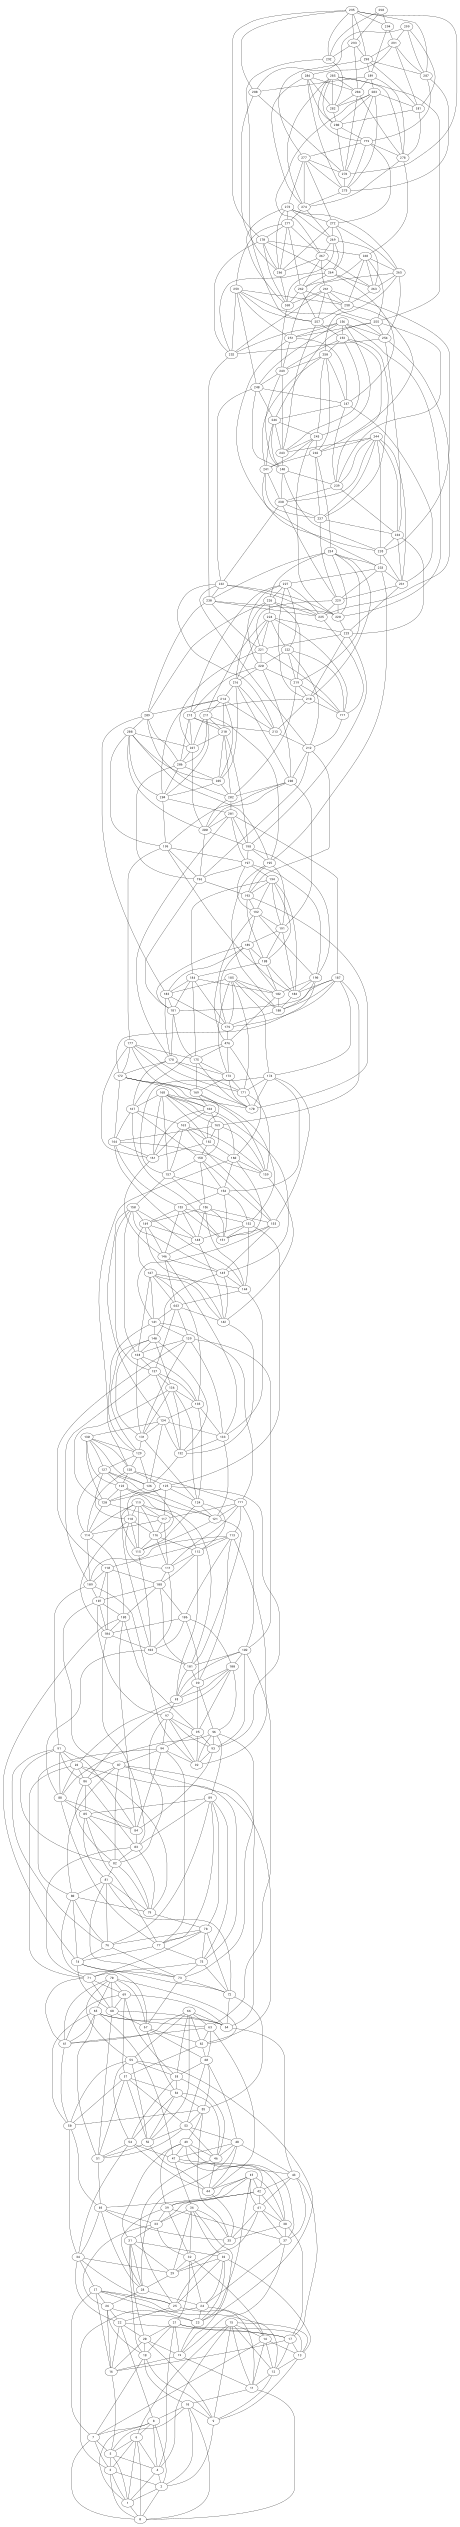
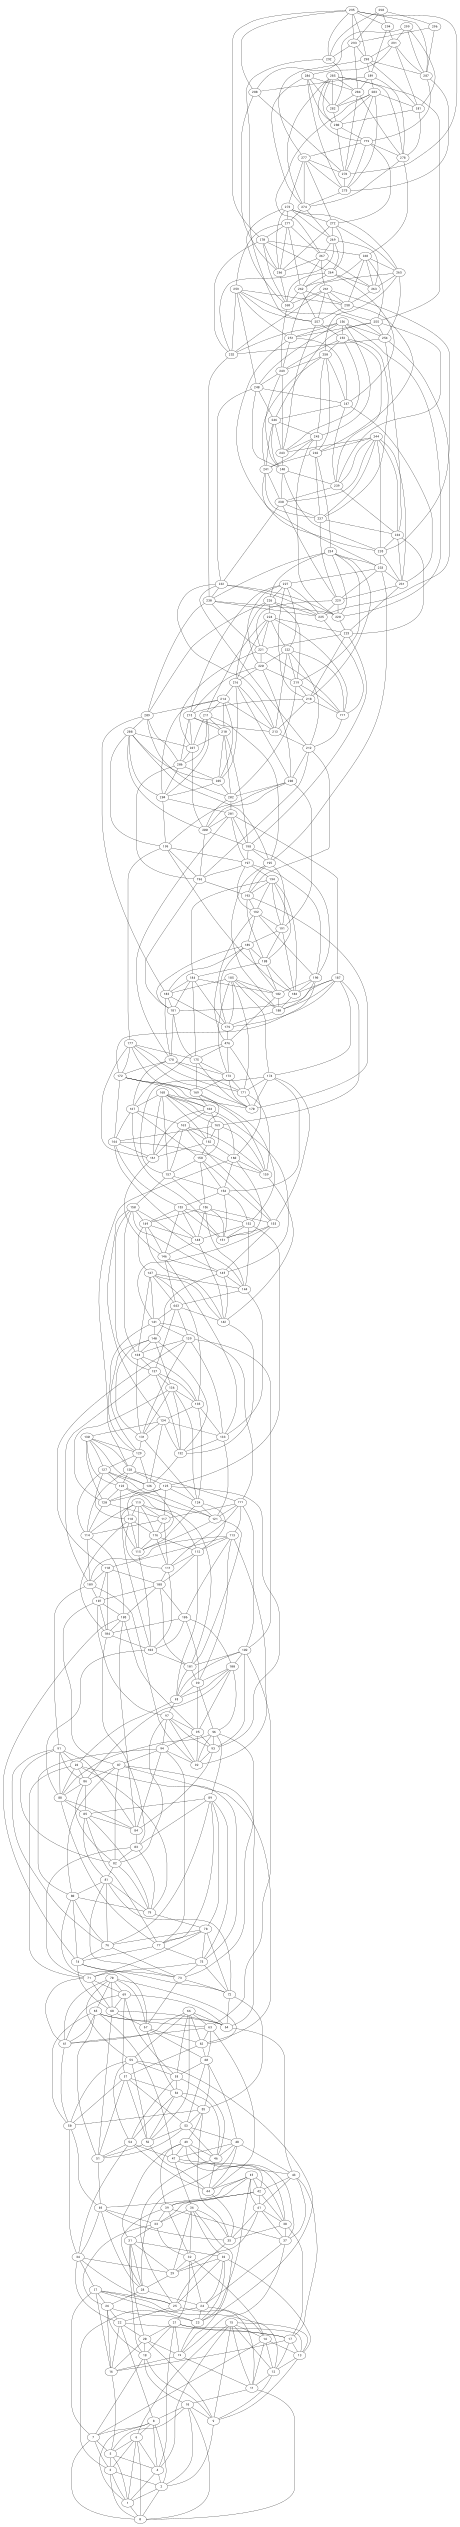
node "296": added
edge "222" -- "213": added
edge "86" -- "83": now "86" -- "88"
